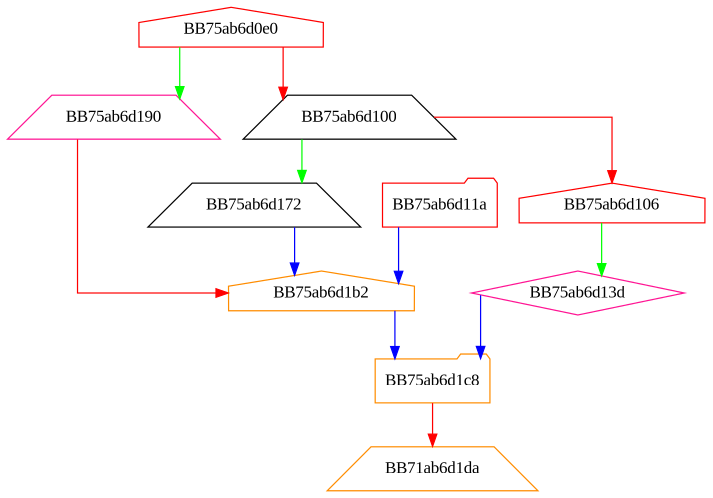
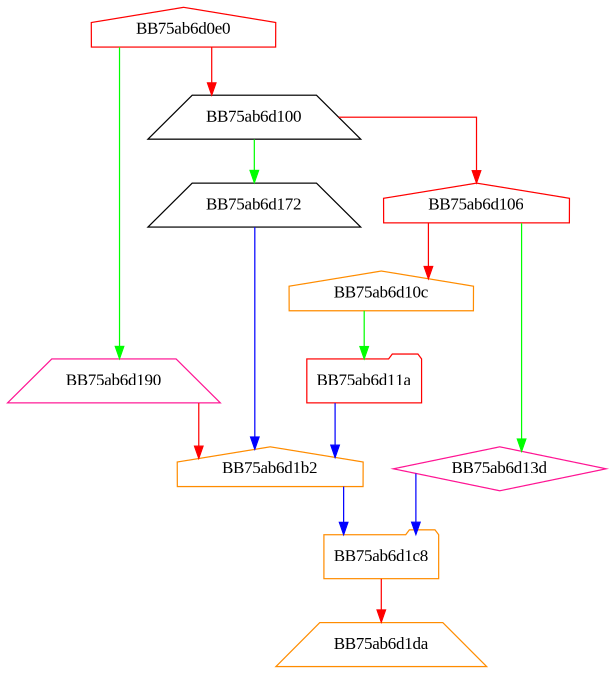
node "BB75ab6d10c": added
node "BB71ab6d1da": label "BB71ab6d1da" -> "BB75ab6d1da"
